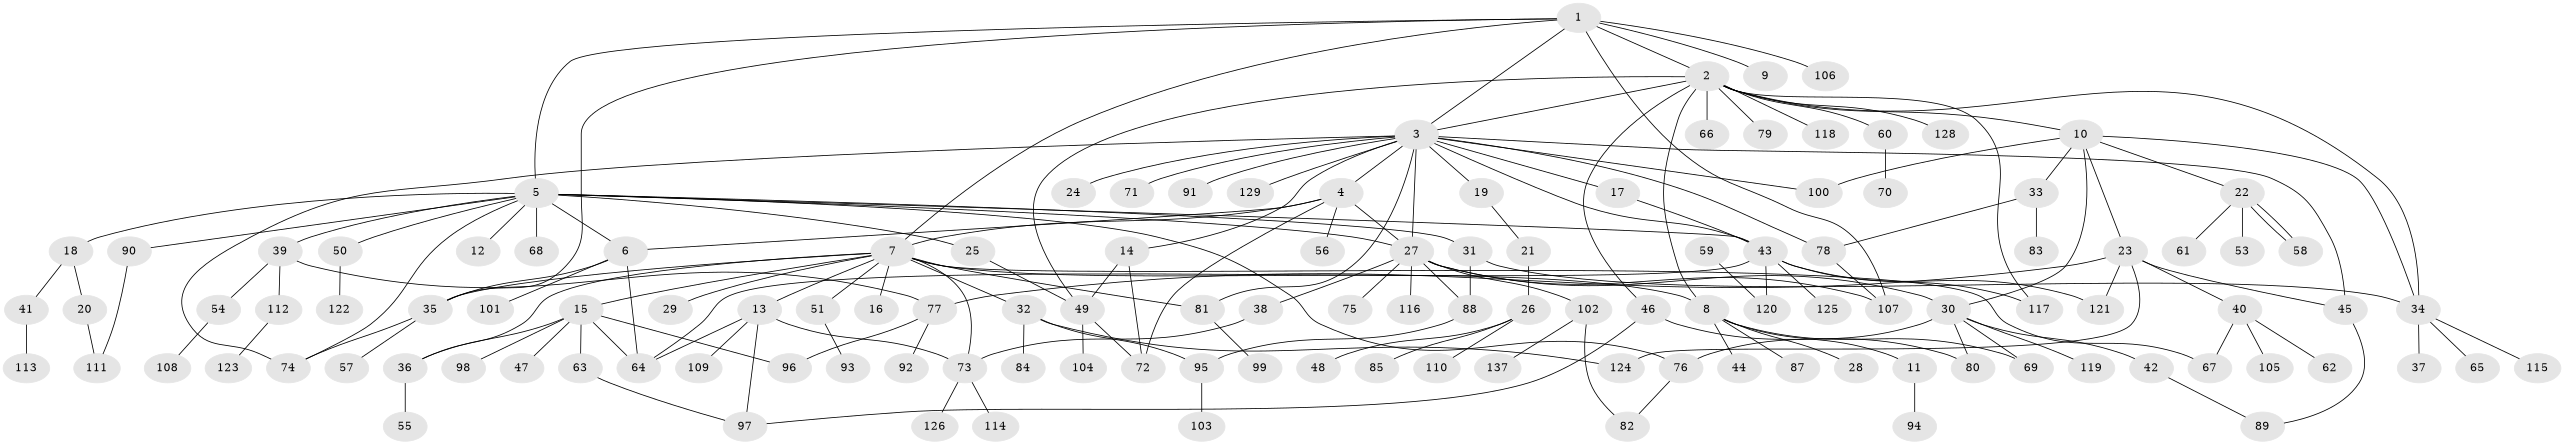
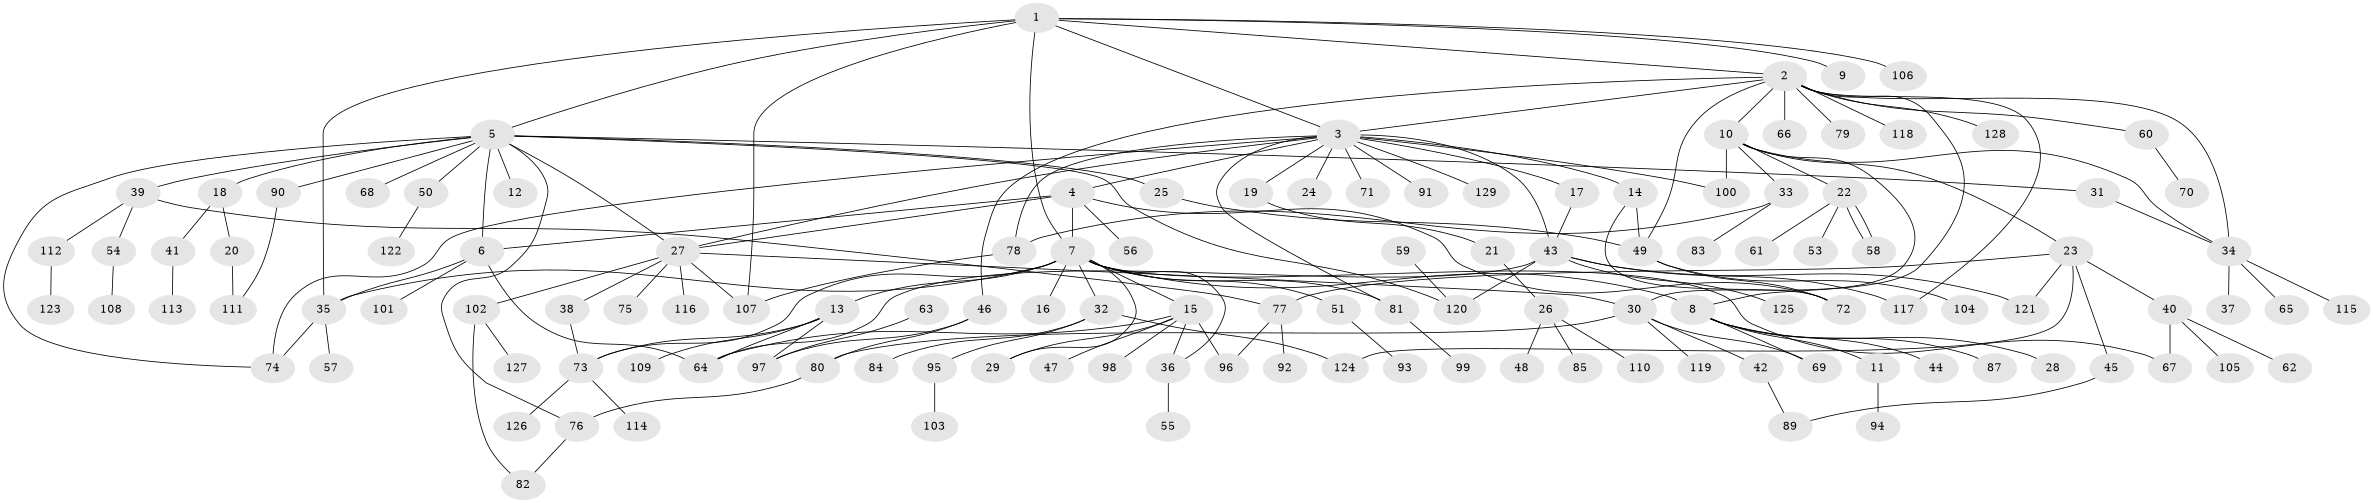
edge "3" -- "45": removed
edge "5" -- "43": now "5" -- "120"
node "88": removed
edge "15" -- "63": now "15" -- "29"
edge "30" -- "76": now "80" -- "76"
node "137": label "137" -> "127"
